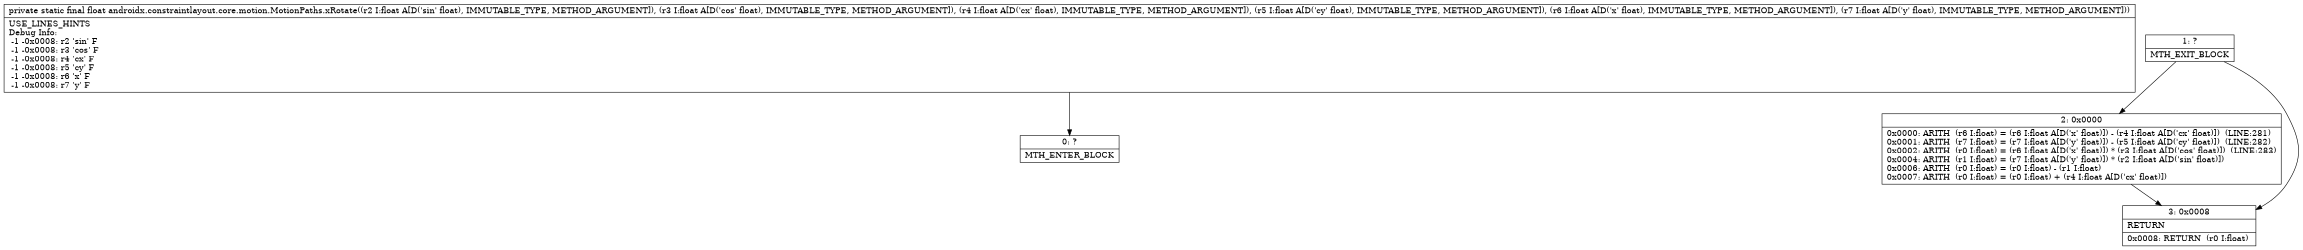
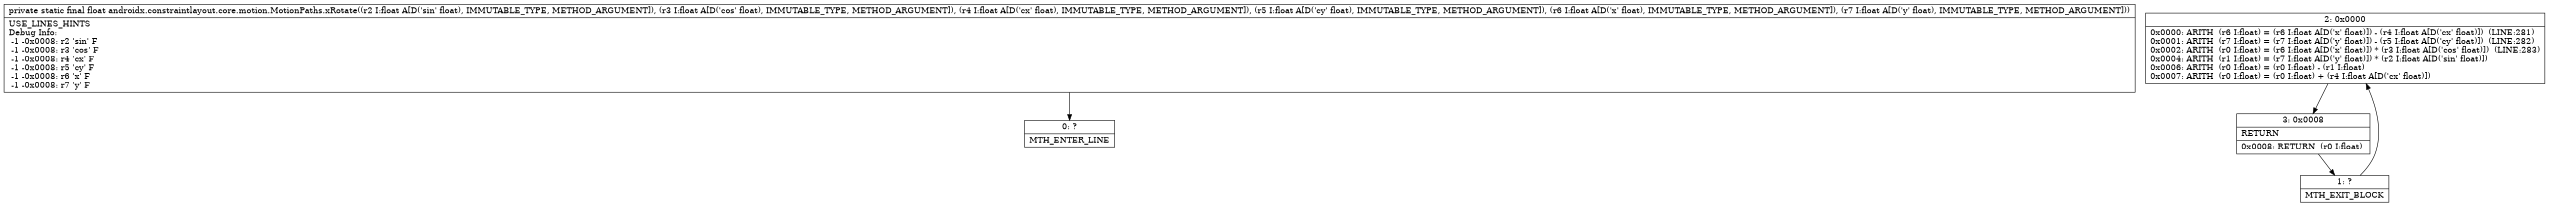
edge "1: ?" -> "3: 0x0008": reversed
node "0: ?": text "MTH_ENTER_BLOCK" -> "MTH_ENTER_LINE"
